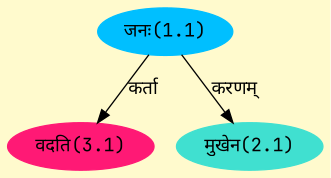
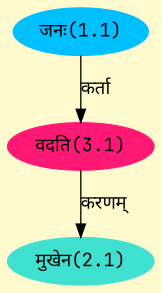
edge "जनः(1.1)" -> "मुखेन(2.1)": now "वदति(3.1)" -> "मुखेन(2.1)"
